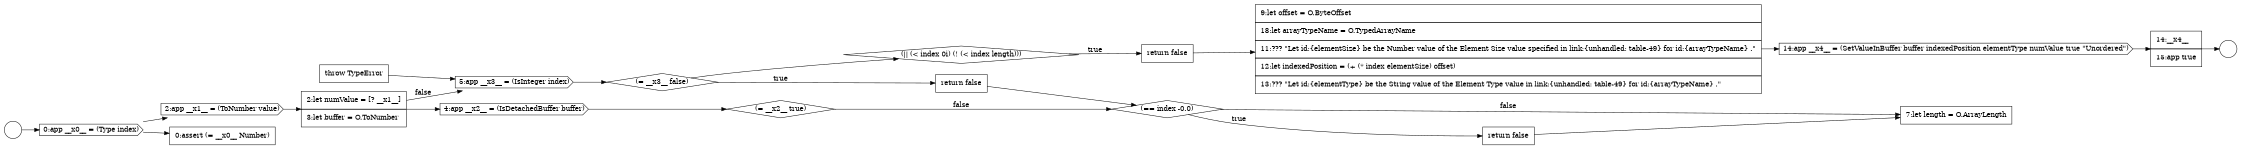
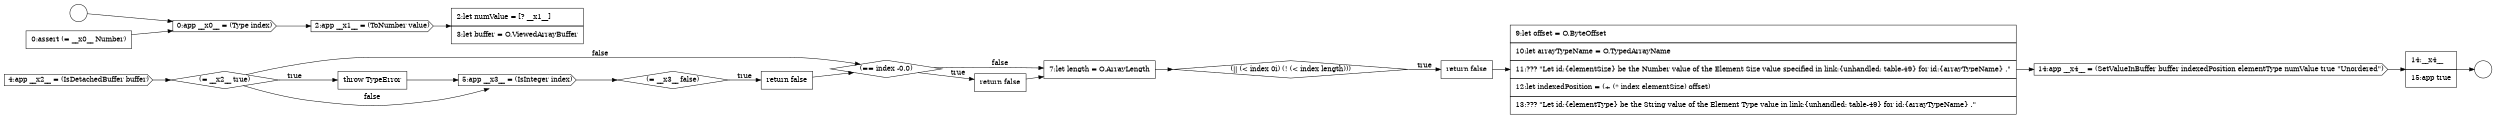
node "9:let offset = O.ByteOffset": text "18:let arrayTypeName = O.TypedArrayName" -> "10:let arrayTypeName = O.TypedArrayName"
edge "(= __x3__ false)" -> "(|| (< index 0i) (! (< index length)))": now "7:let length = O.ArrayLength" -> "(|| (< index 0i) (! (< index length)))"
edge "(= __x2__ true)" -> "throw TypeError": added, label "true"
edge "2:let numValue = [? __x1__]" -> "5:app __x3__ = (IsInteger index)": now "(= __x2__ true)" -> "5:app __x3__ = (IsInteger index)"
edge "2:let numValue = [? __x1__]" -> "4:app __x2__ = (IsDetachedBuffer buffer)": removed
node "2:let numValue = [? __x1__]": text "3:let buffer = O.ToNumber" -> "3:let buffer = O.ViewedArrayBuffer"
edge "0:app __x0__ = (Type index)" -> "0:assert (= __x0__ Number)": reversed
